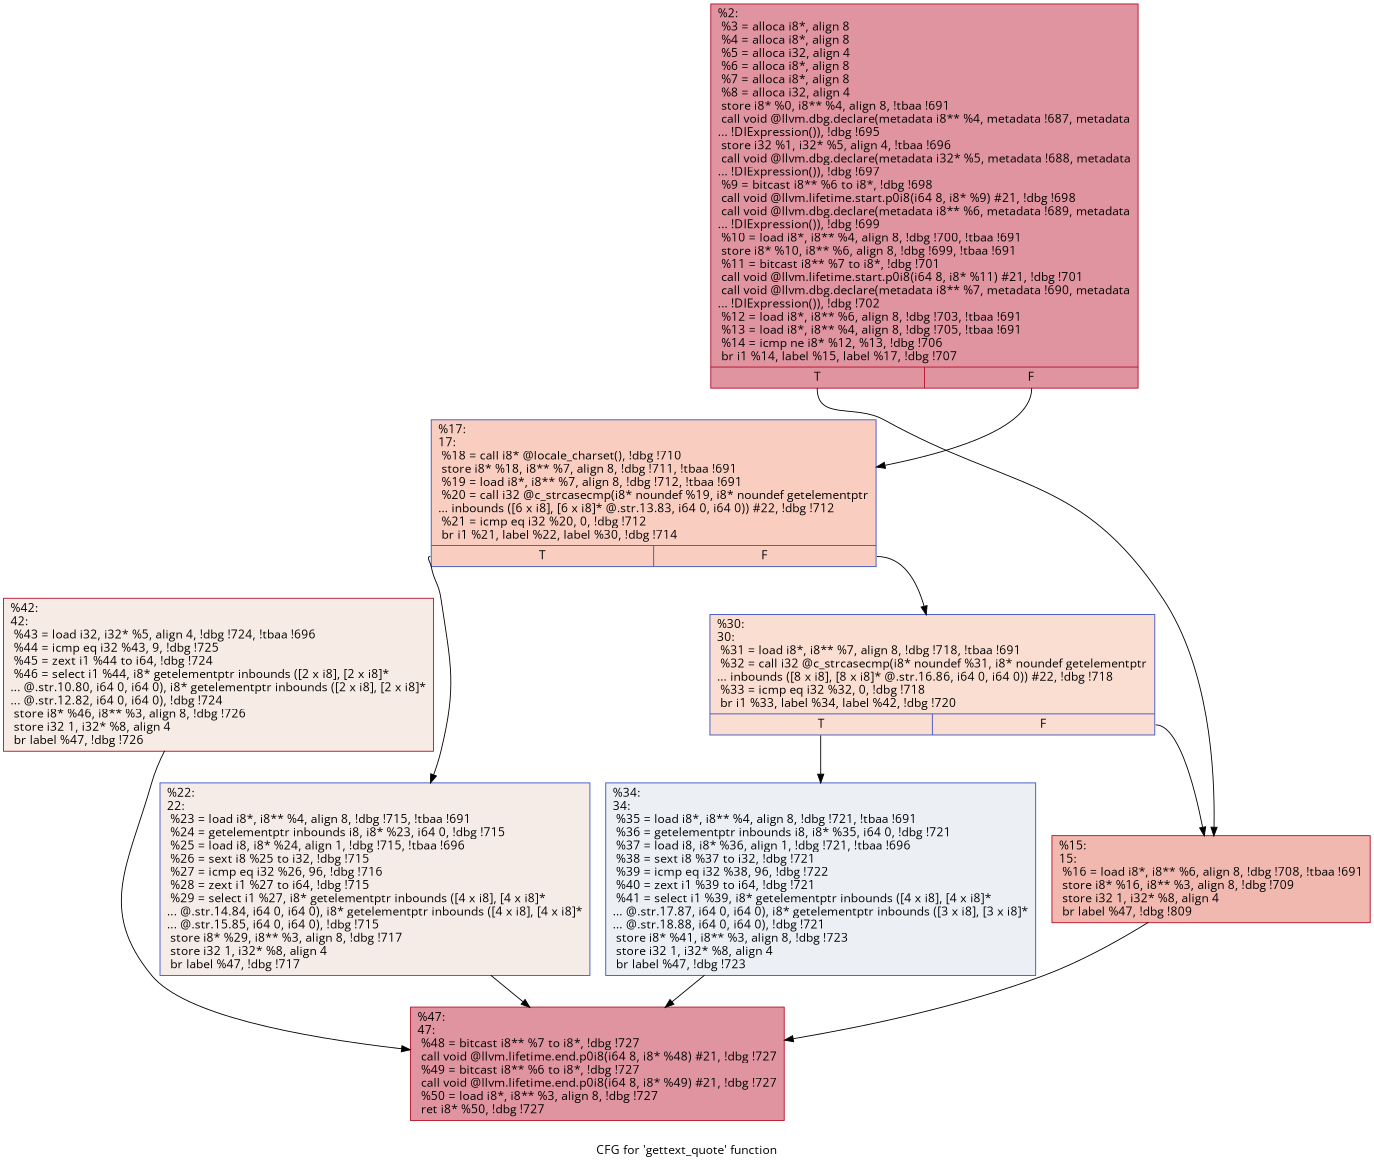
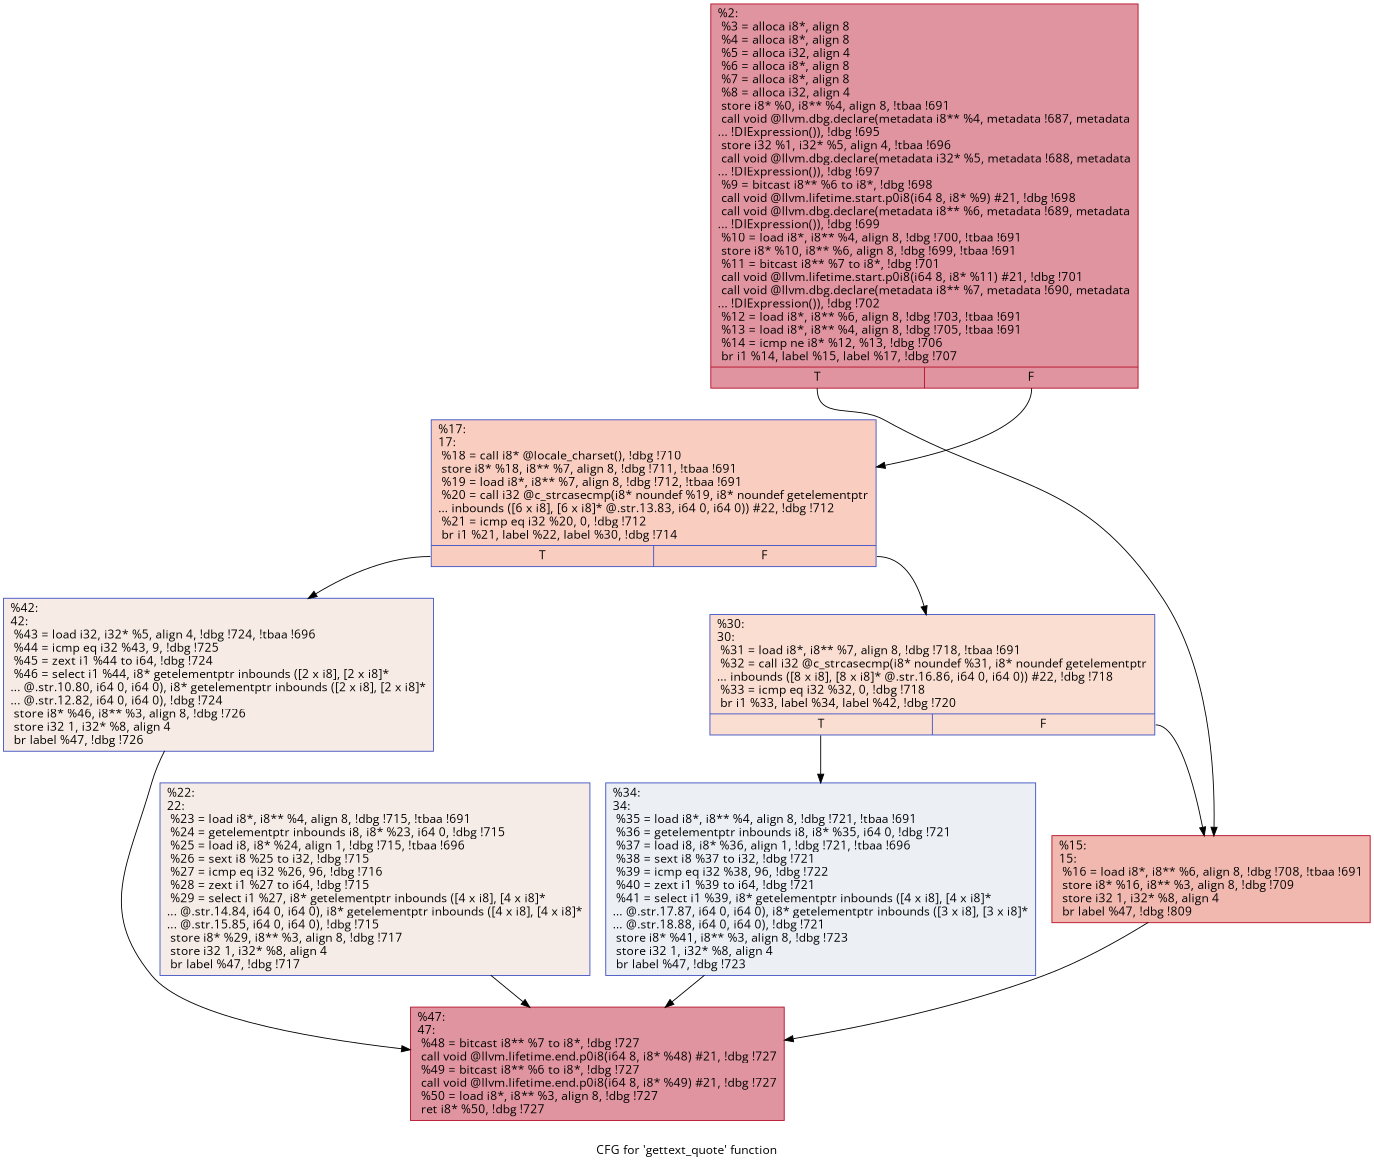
edge "%17:" -> "%22:": now "%17:" -> "%42:"
node "%42:": color #b70d28ff -> #3d50c3ff
